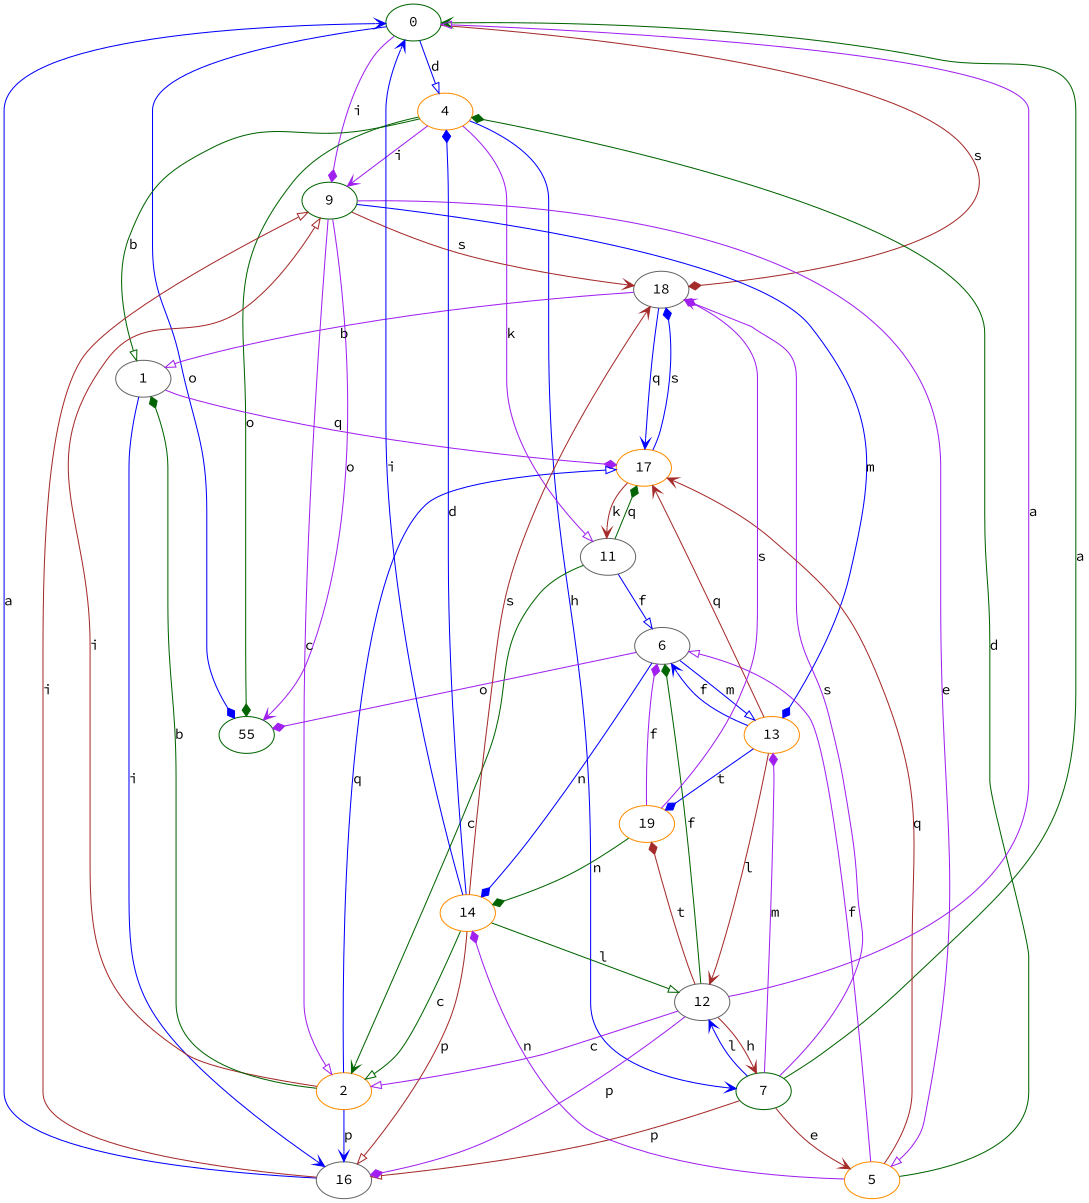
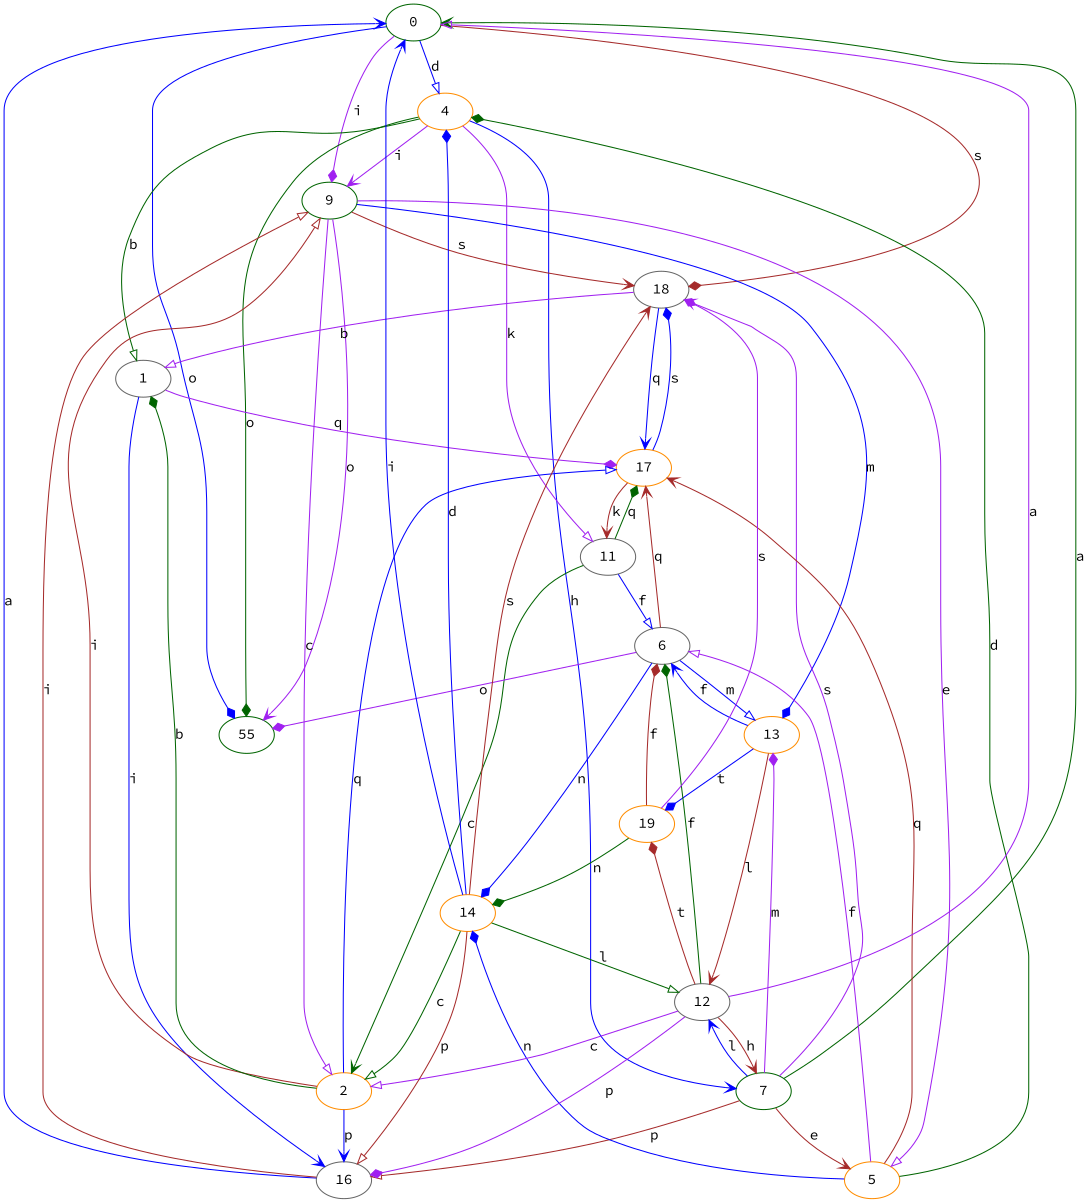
edge "13" -> "17": now "6" -> "17"
edge "19" -> "6": color purple -> brown
edge "5" -> "14": color purple -> blue
